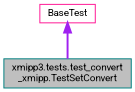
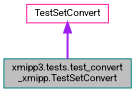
node "BaseTest": label "BaseTest" -> "TestSetConvert"
